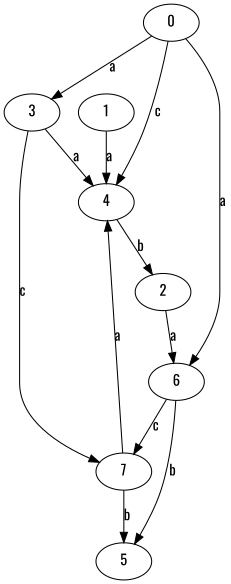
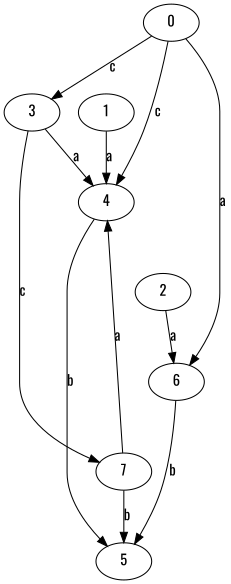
edge "0" -> "3": label "a" -> "c"
edge "4" -> "2": now "4" -> "5"
edge "6" -> "7": removed, label "c"
